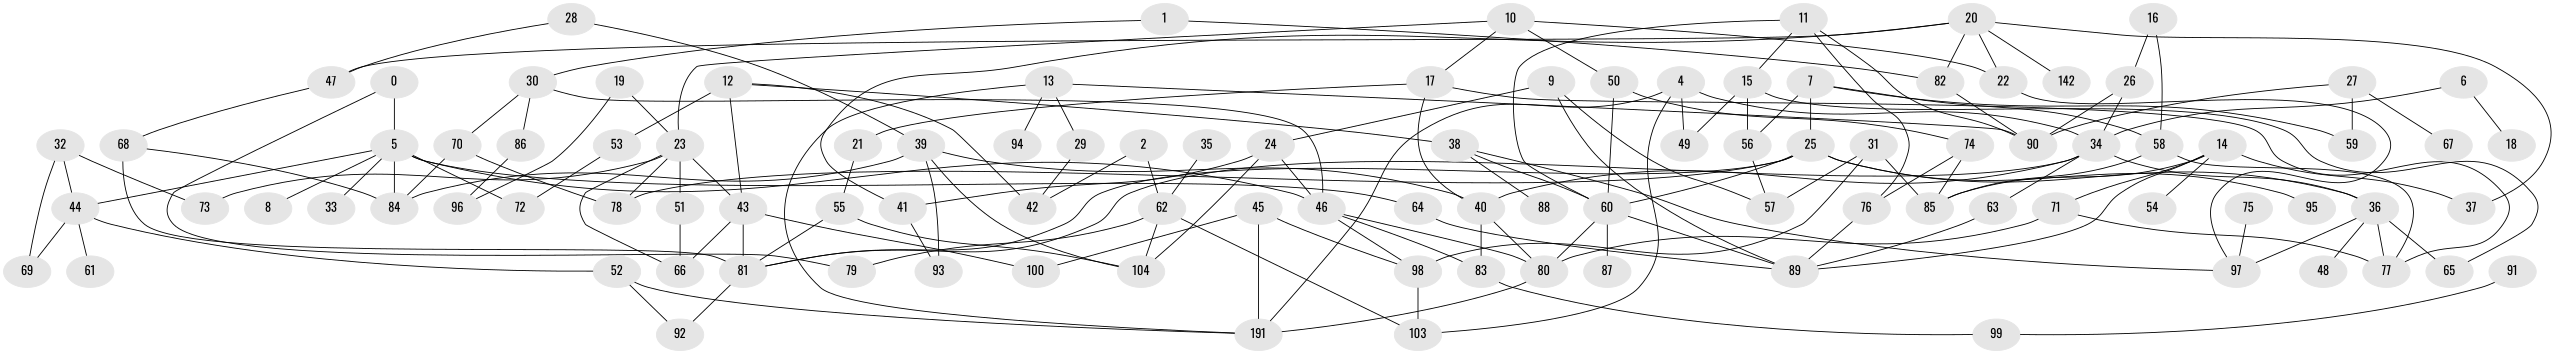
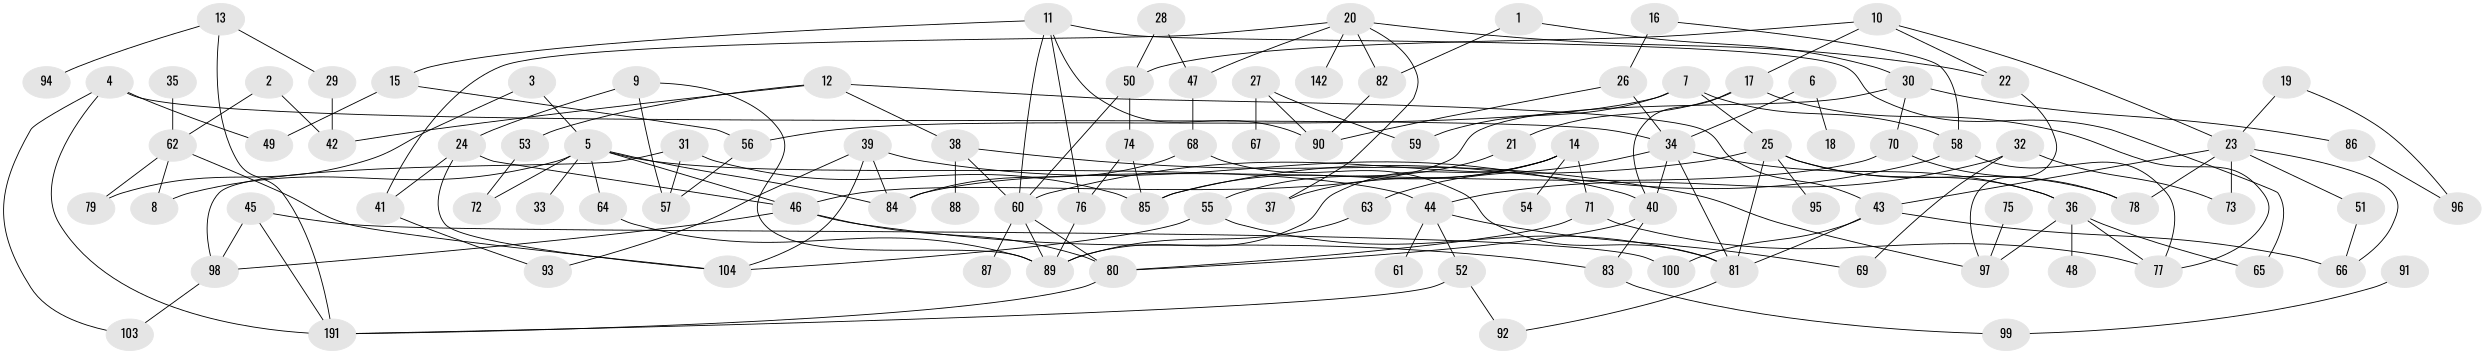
edge "28" -- "39": now "28" -- "50"
node "0": label "0" -> "3"
edge "13" -- "90": removed
edge "15" -- "65": now "11" -- "65"
edge "62" -- "103": now "62" -- "8"
